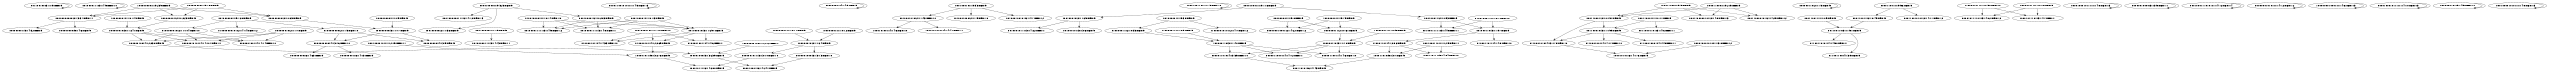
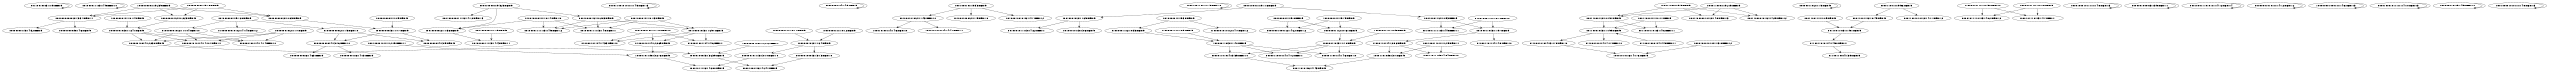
edge "0100100001_1-10:14-LEN:10" -> "001000010_3-11:297-LEN:9": now "0100100001_1-10:14-LEN:10" -> "000100000_2-11:36-LEN:9"
edge "000110001_2-10:191-LEN:9" -> "0110001010_4-13:178-LEN:10": now "000110001_2-10:191-LEN:9" -> "00110001101_3-14:6-LEN:11"
edge "000100000_2-11:36-LEN:9" -> "00100000111_3-14:43-LEN:11": added
edge "001100010_3-11:199-LEN:9" -> "01100010001_4-14:5-LEN:11": reversed
edge "001100110_3-11:51-LEN:9" -> "011001100_4-13:5-LEN:9": now "01100110101_4-14:50-LEN:11" -> "011001100_4-13:5-LEN:9"
